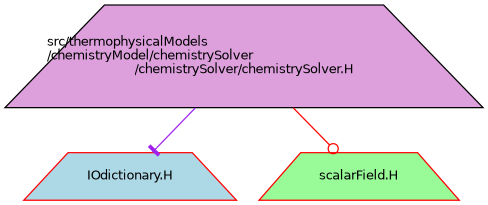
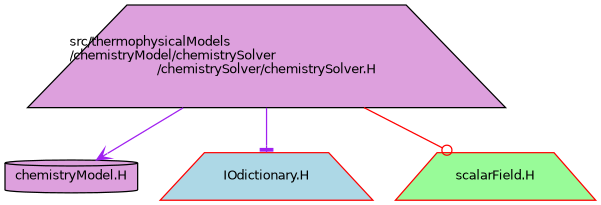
node "chemistryModel.H": added
